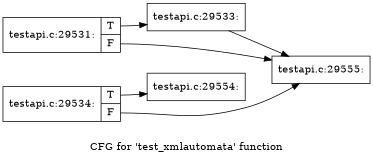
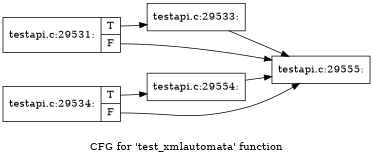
edge "testapi.c:29554:" -> "testapi.c:29555:": added
